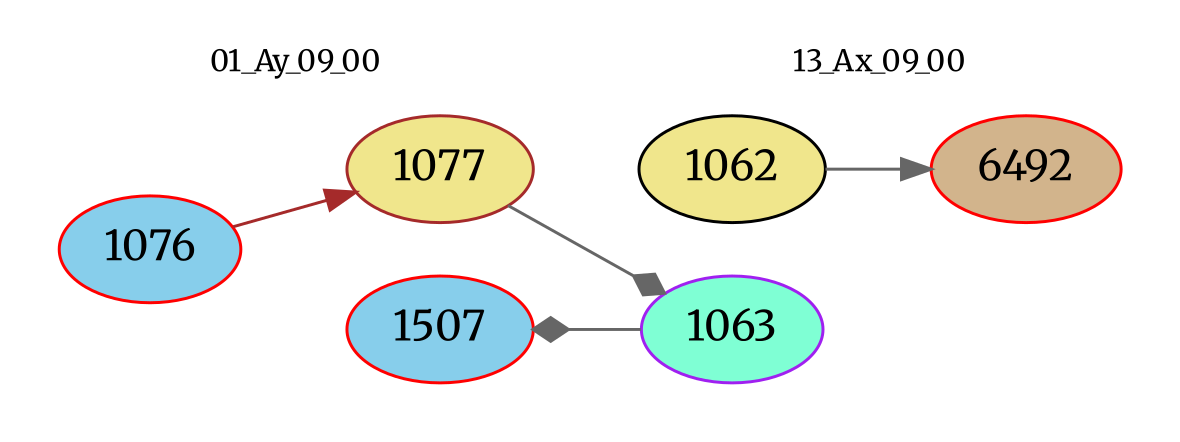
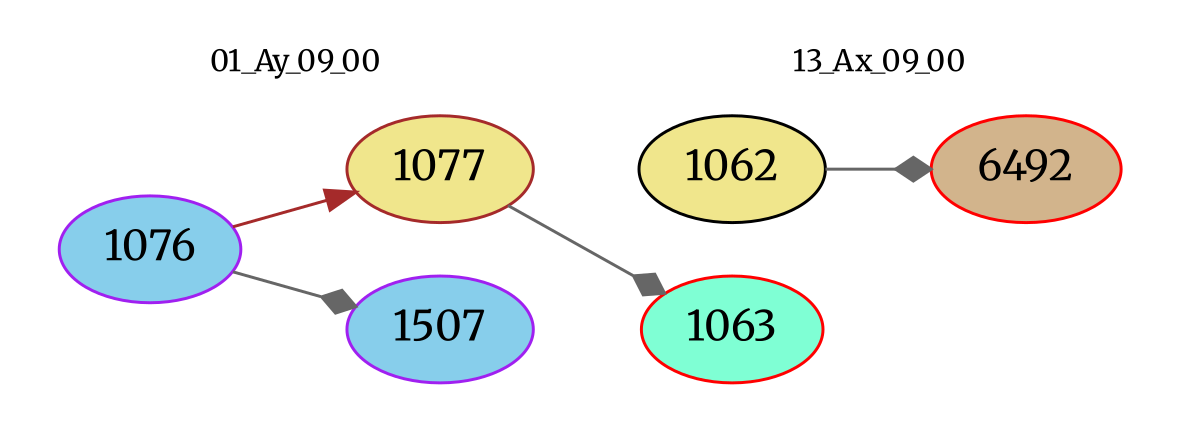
edge "1062" -> "6492": arrowhead normal -> diamond
node "1076": color red -> purple
node "1507": color red -> purple
edge "1063" -> "1507": now "1076" -> "1507"
node "1063": color purple -> red
